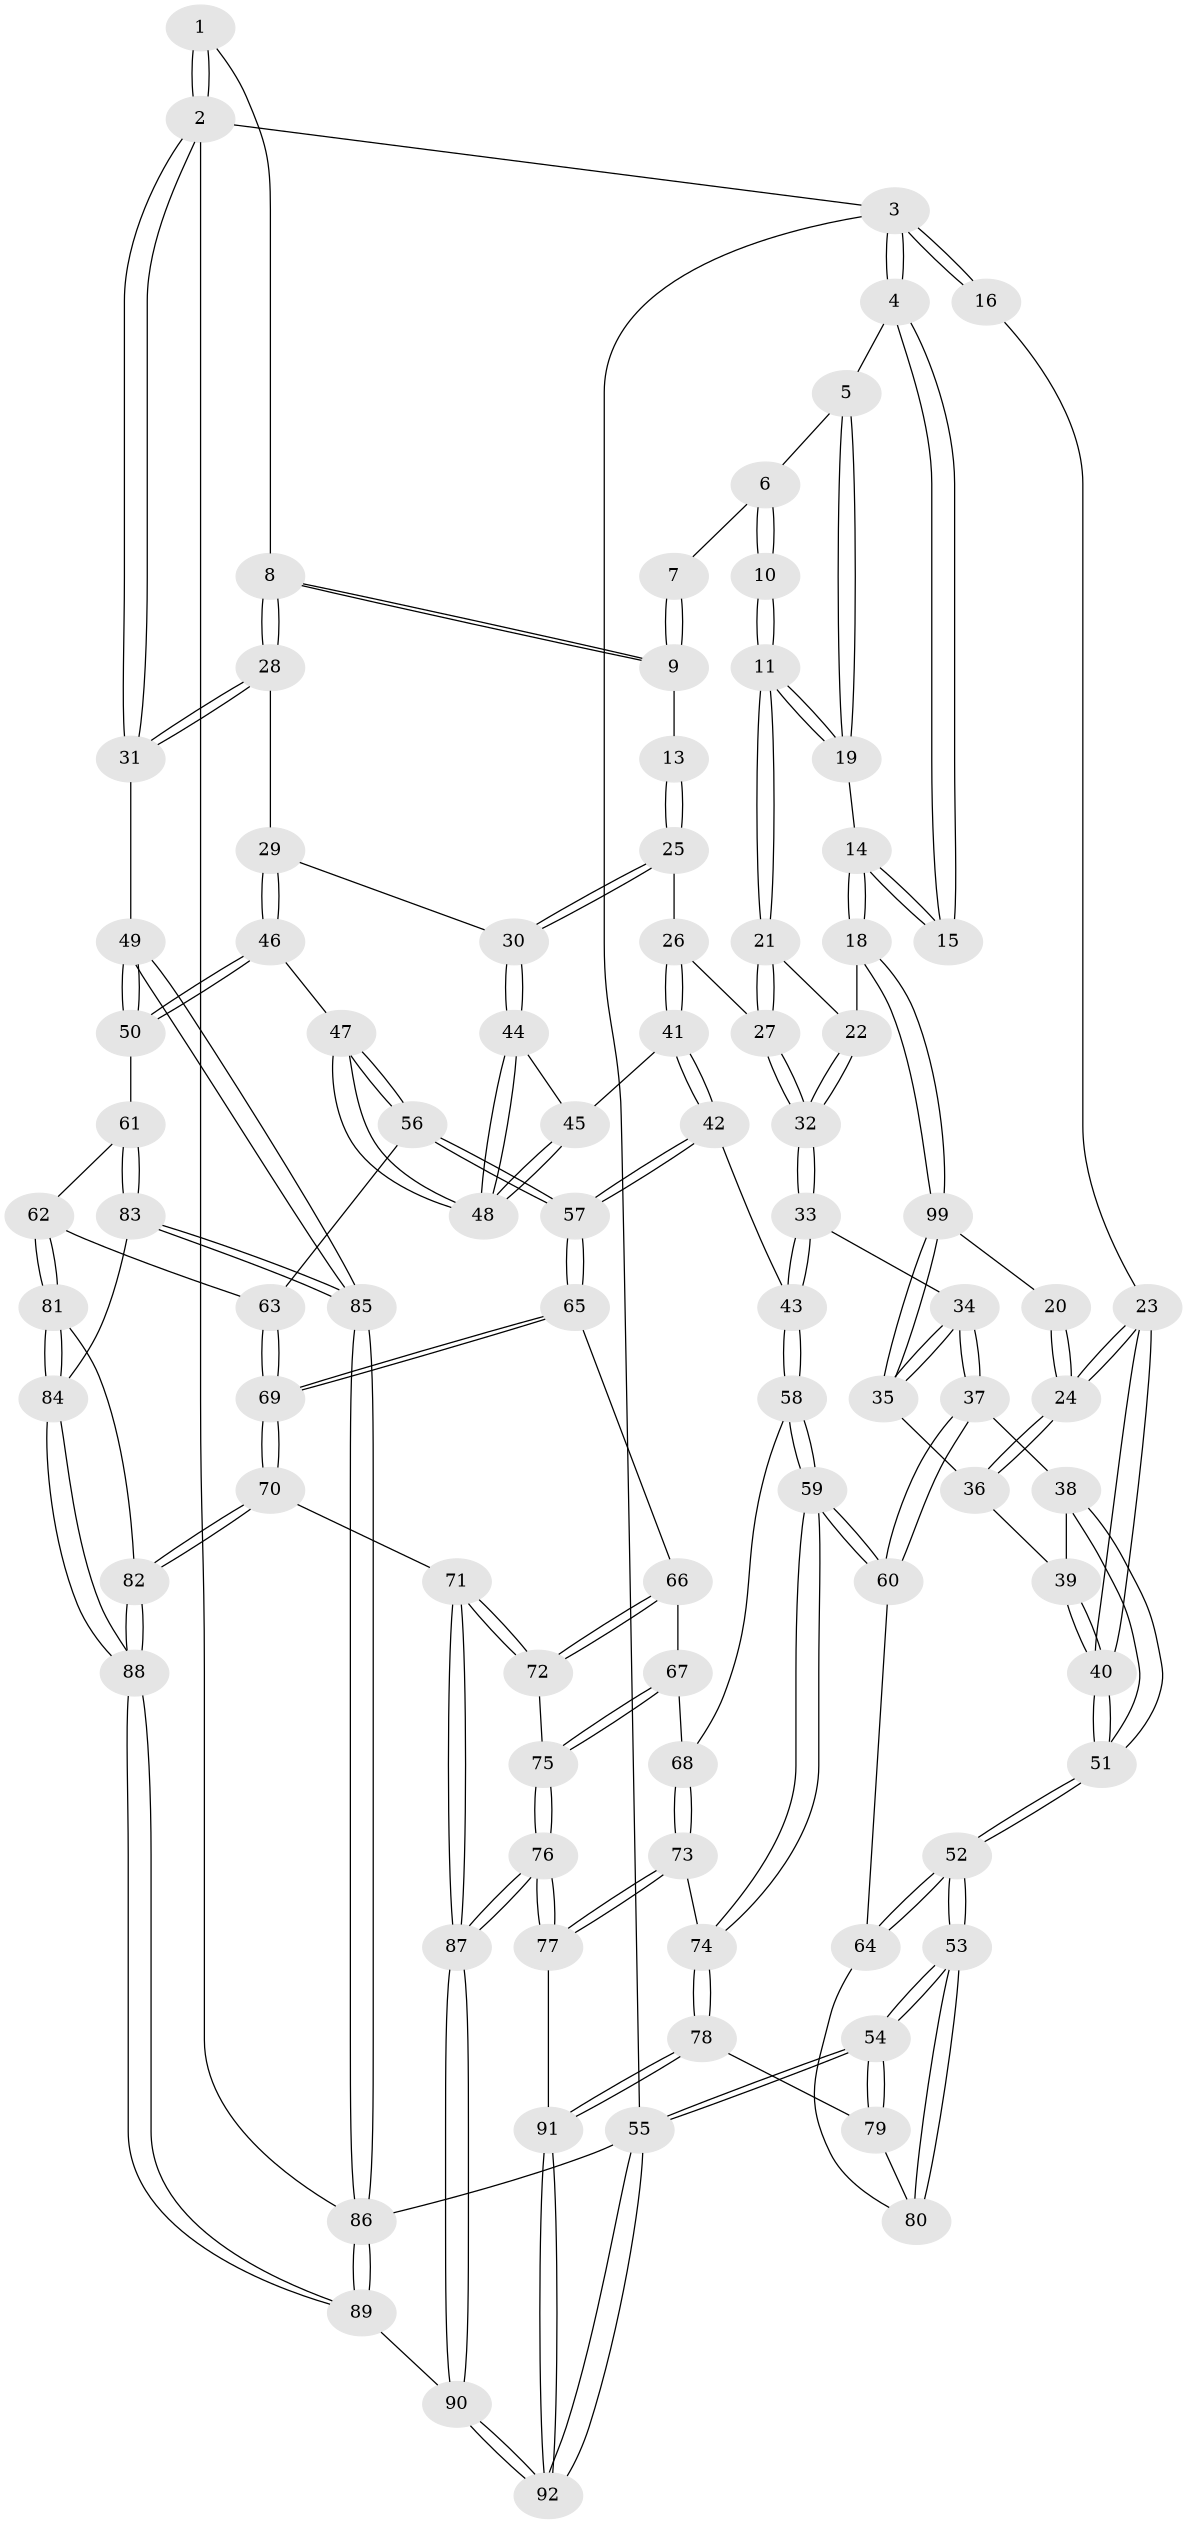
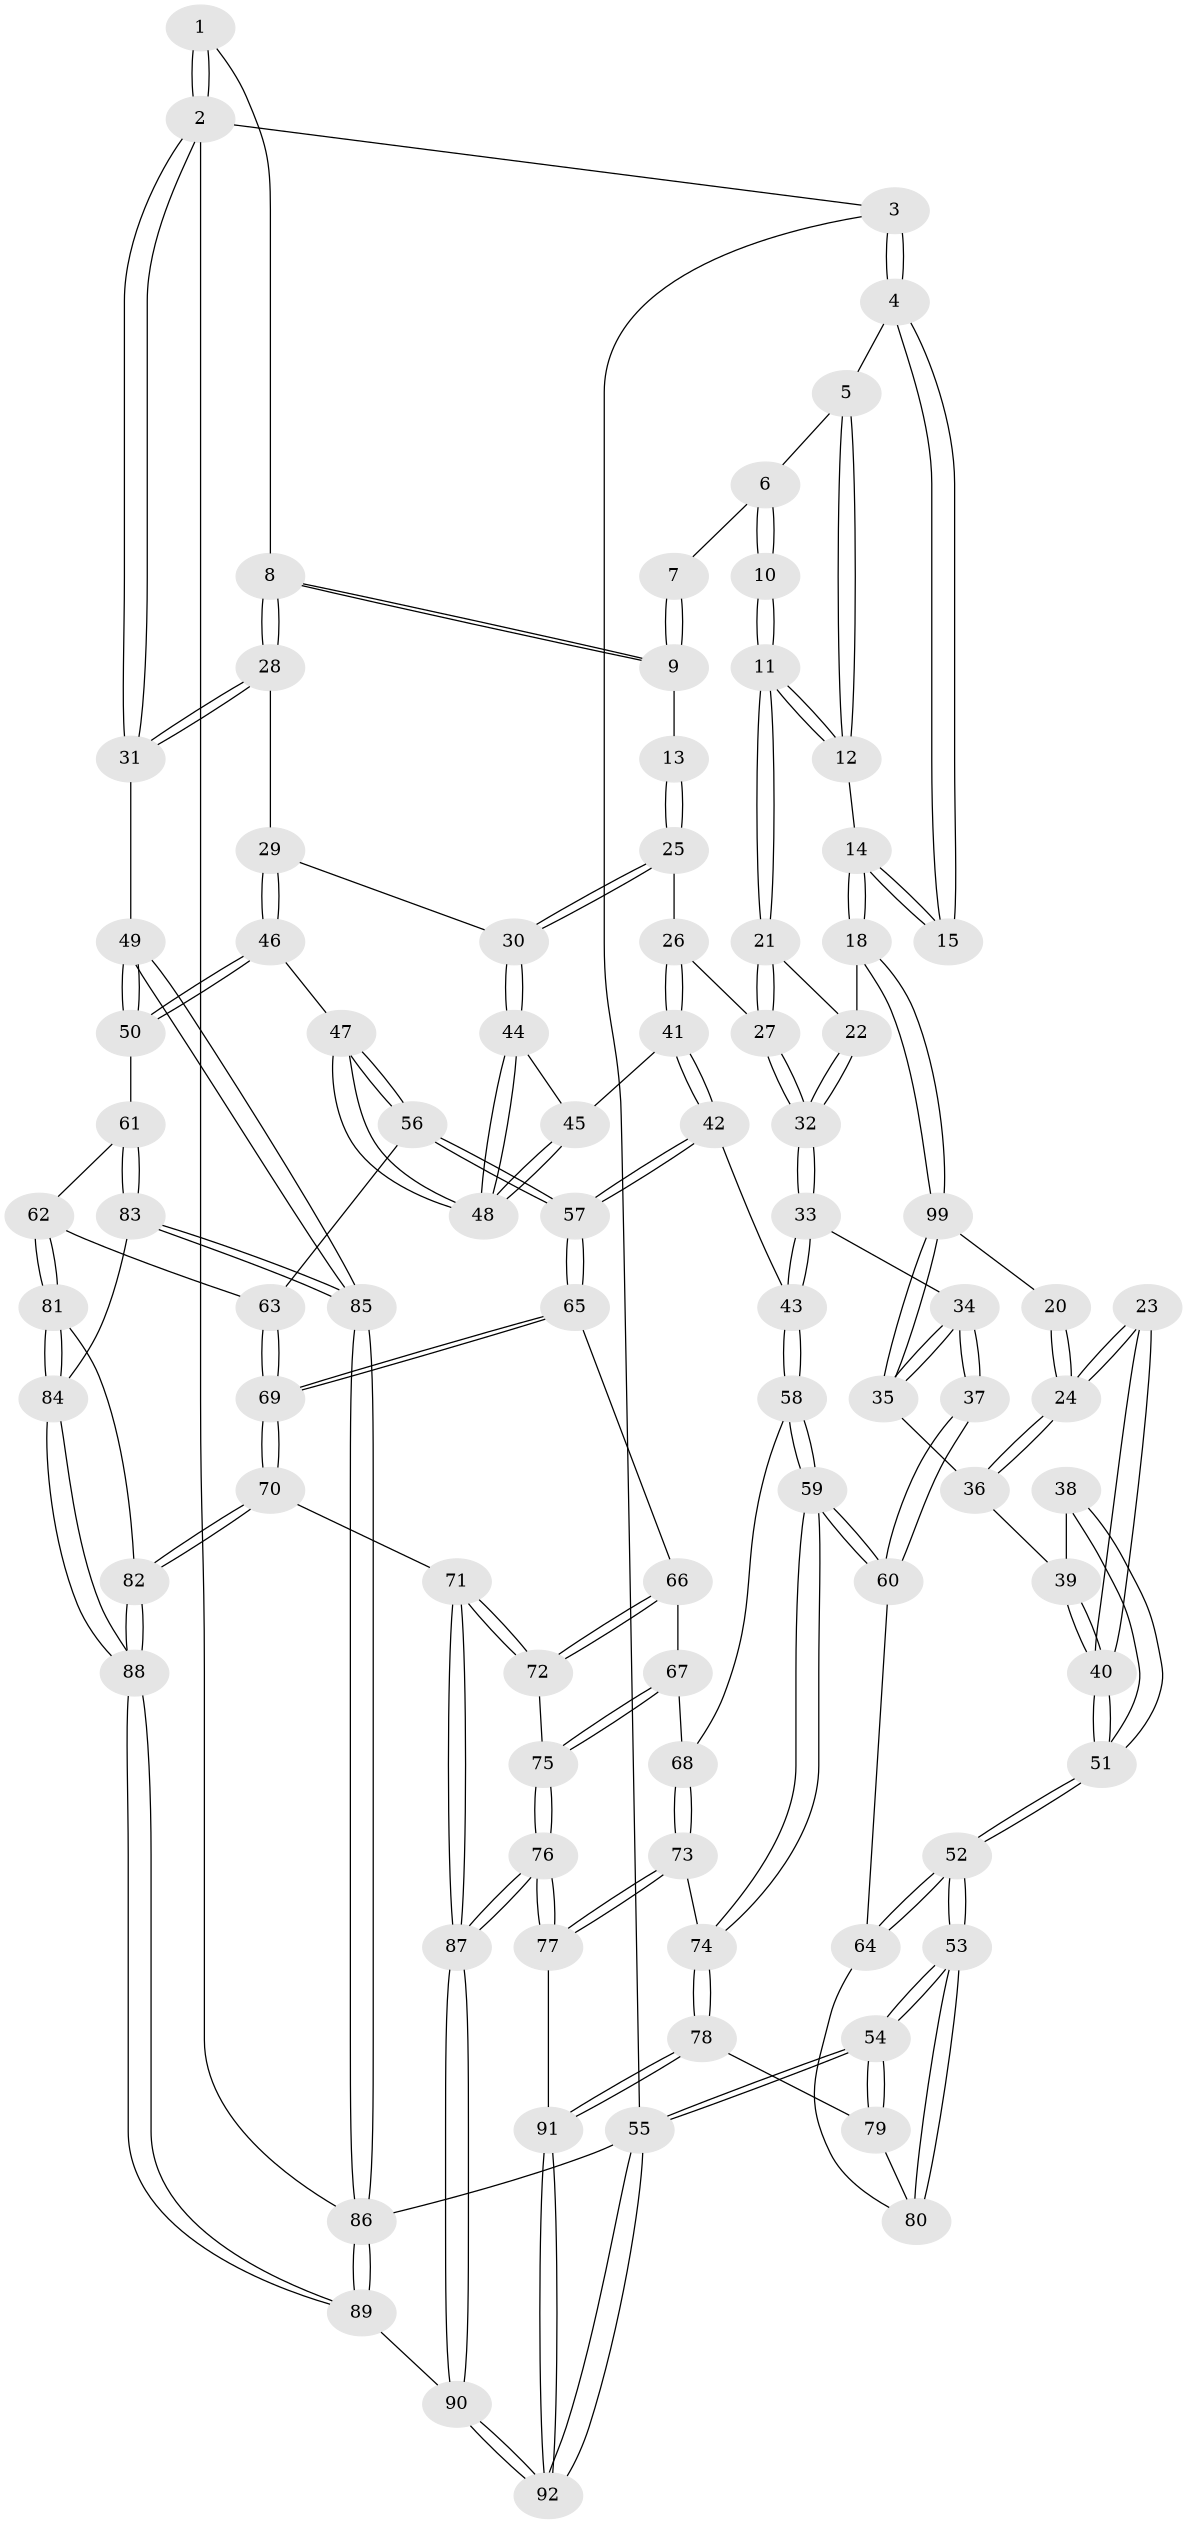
node "16": removed
node "19": label "19" -> "12"
edge "37" -- "38": removed
